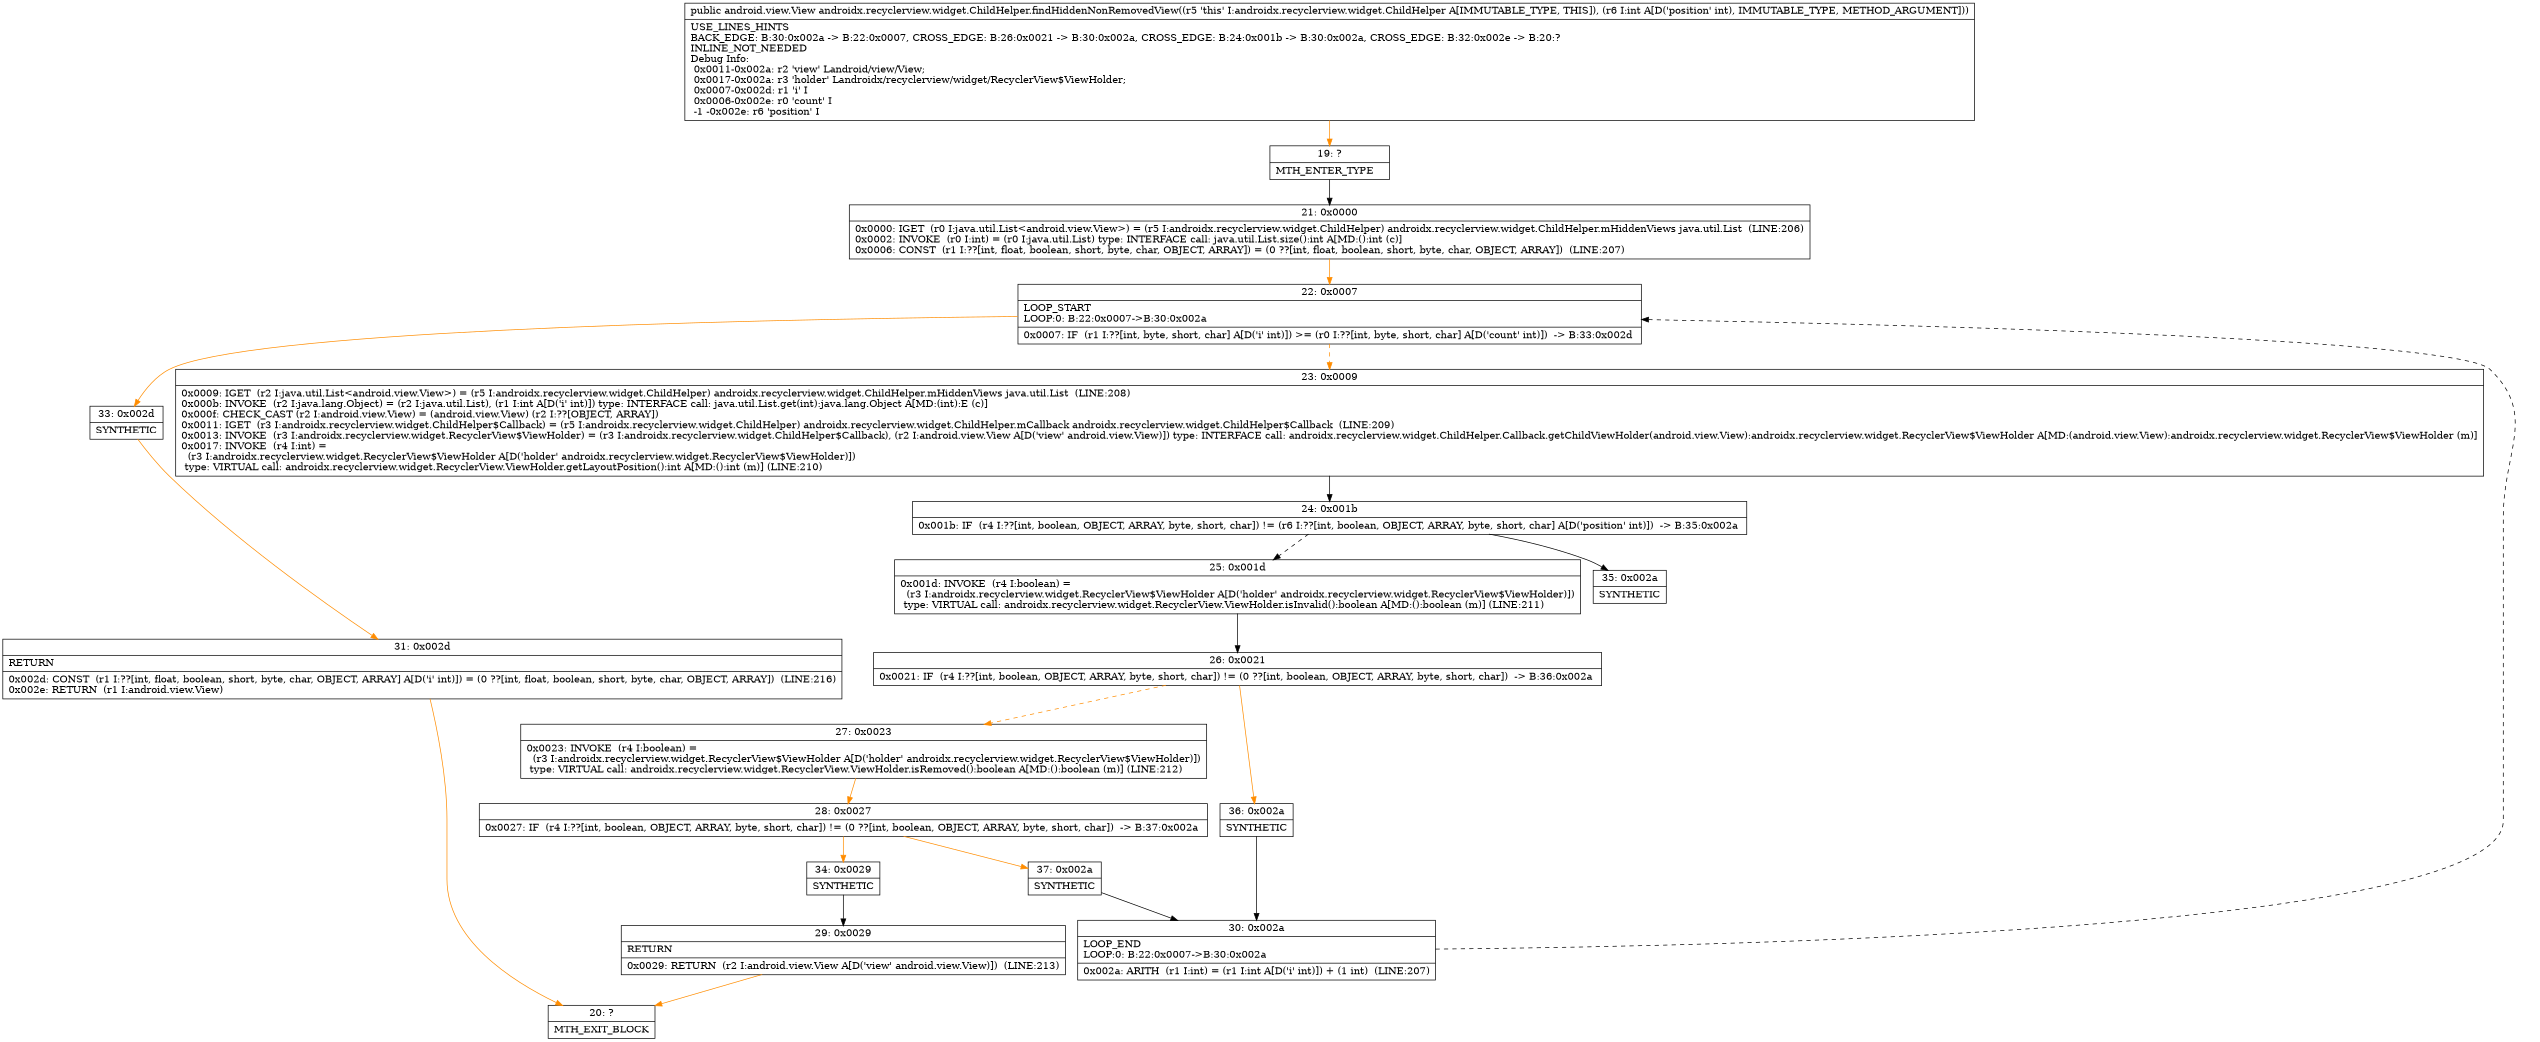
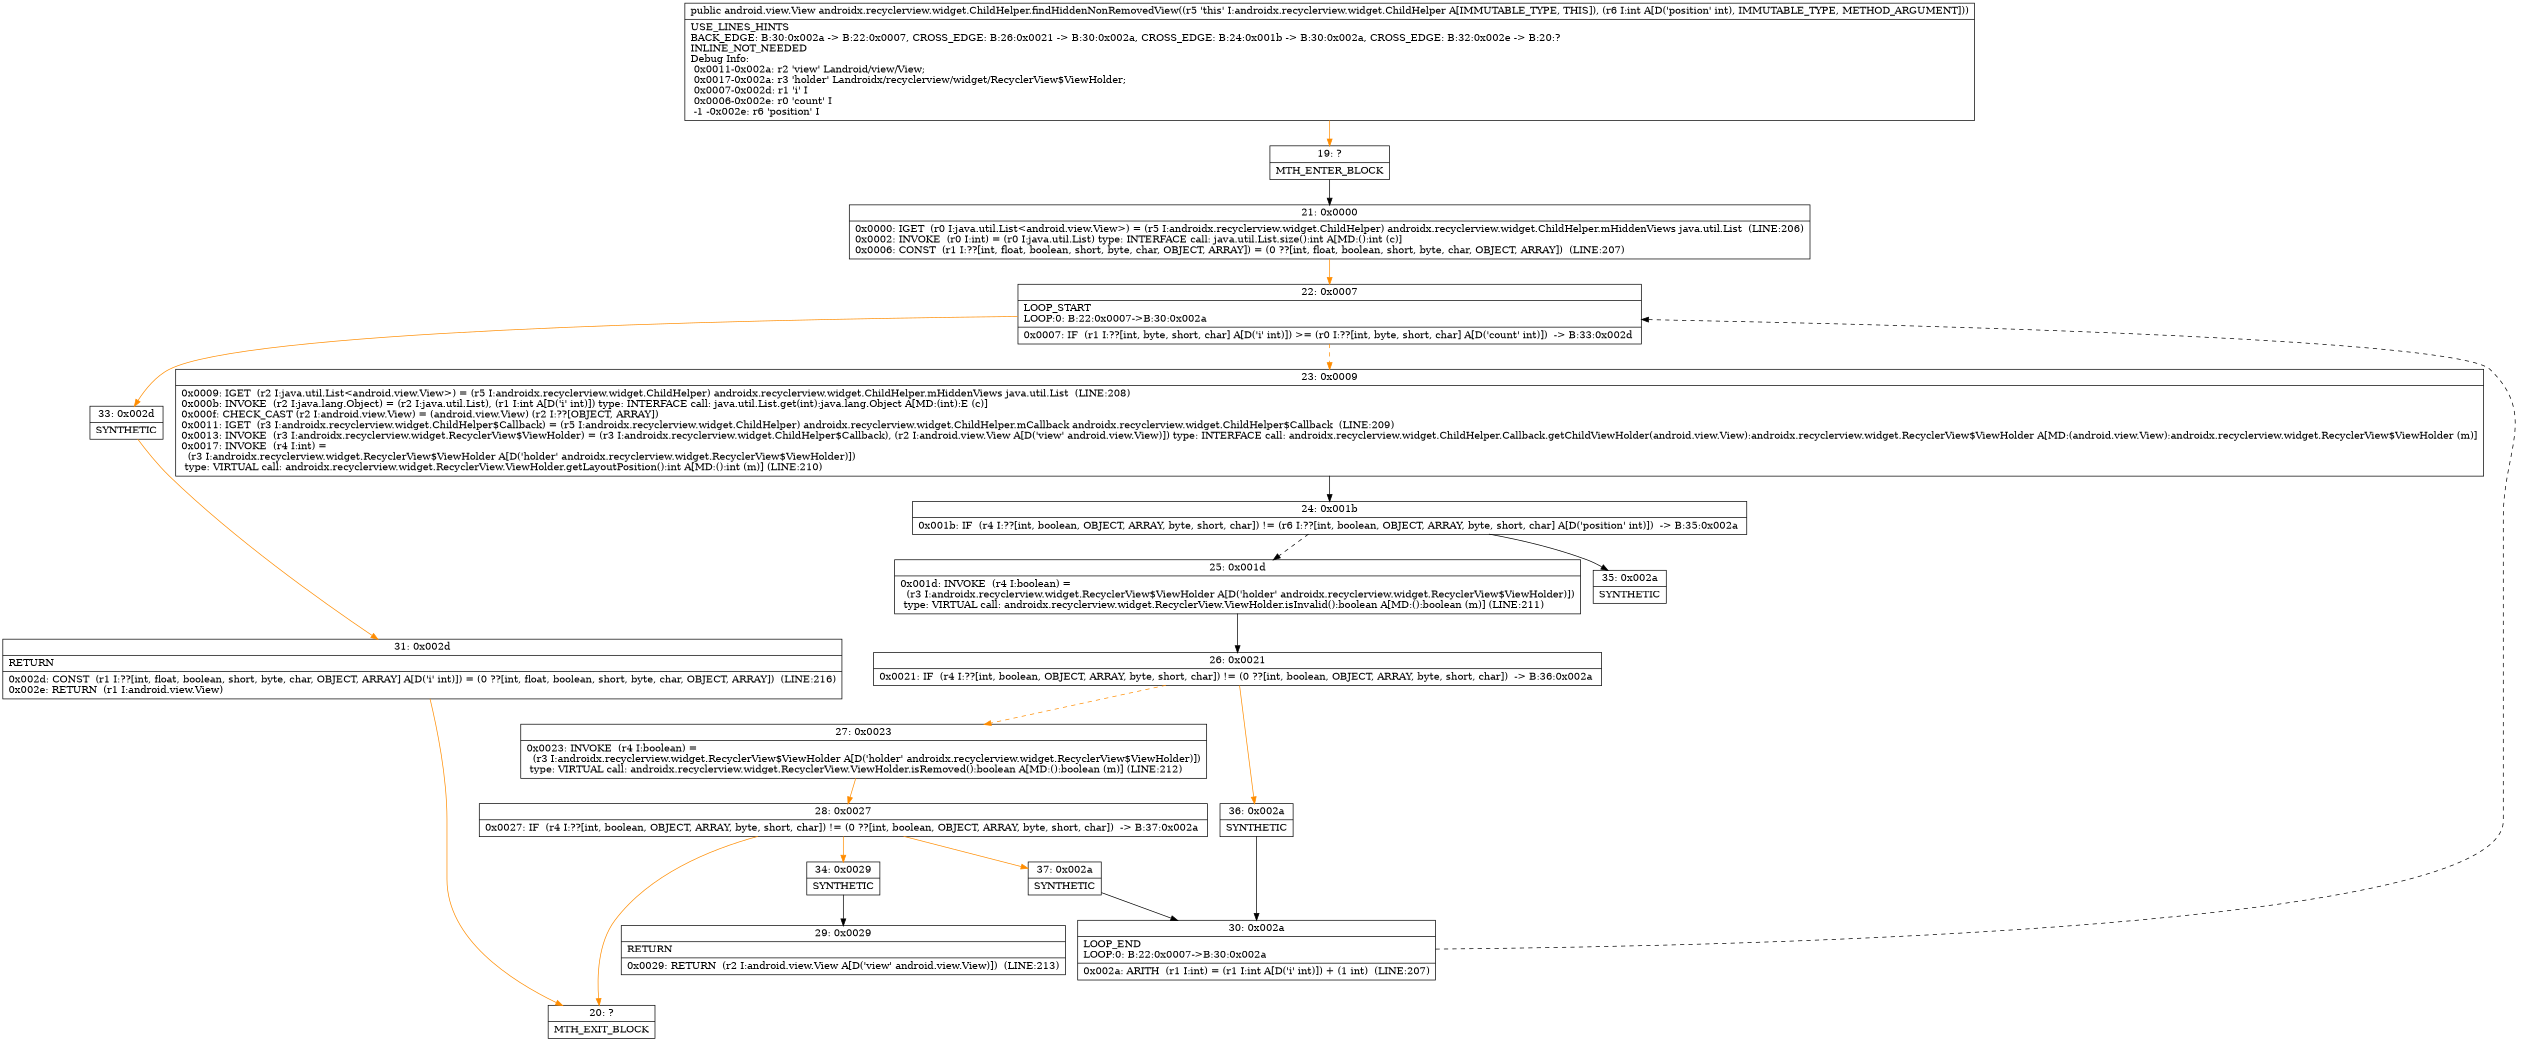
node "19: ?": text "MTH_ENTER_TYPE" -> "MTH_ENTER_BLOCK"
edge "29: 0x0029" -> "20: ?": now "28: 0x0027" -> "20: ?"
